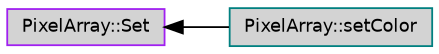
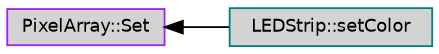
node "PixelArray::setColor": label "PixelArray::setColor" -> "LEDStrip::setColor"
